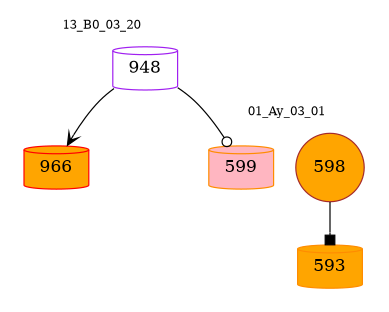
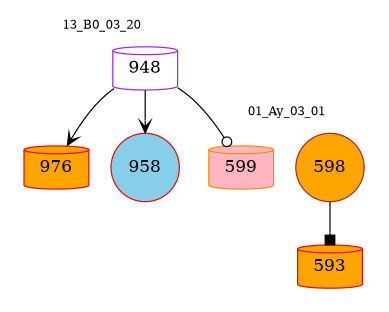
node "966": label "966" -> "976"
node "958": added
node "593": color darkorange -> red
